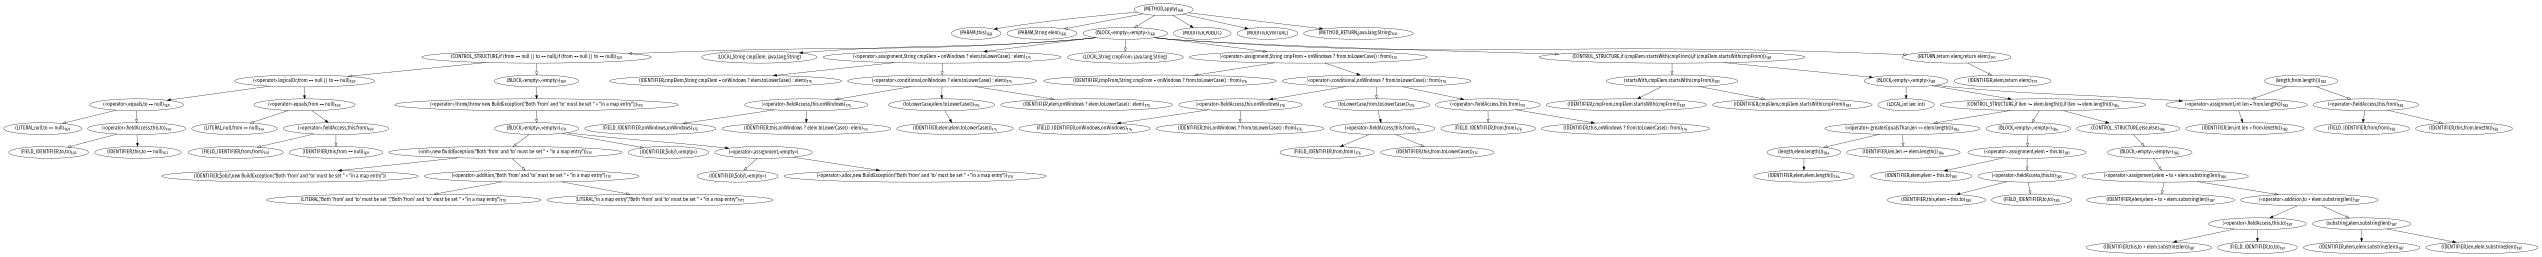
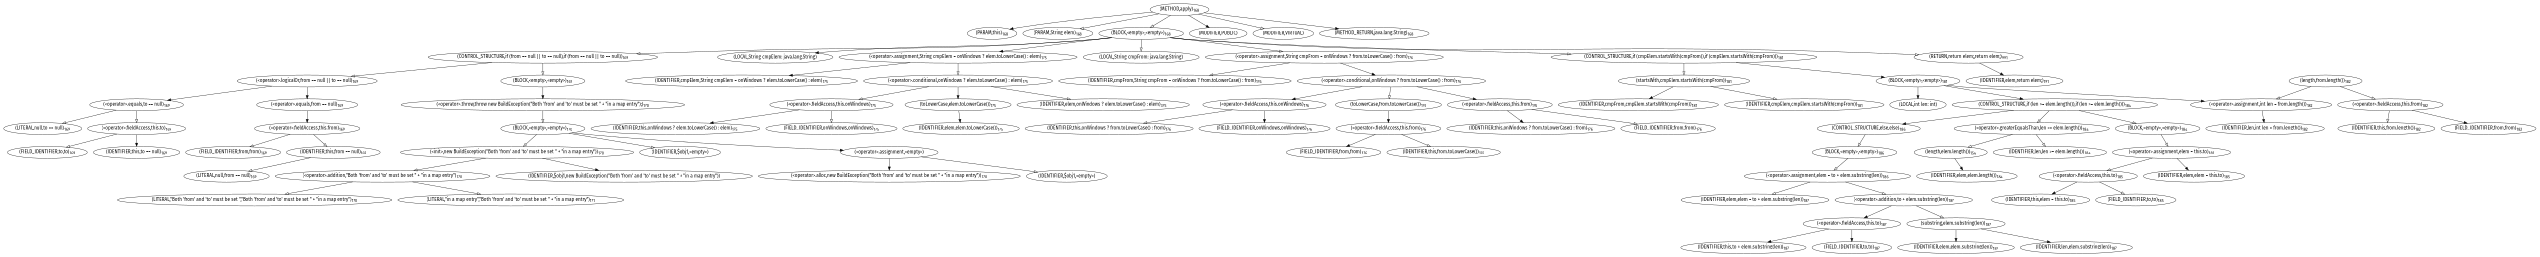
edge "(METHOD,apply)" -> "(MODIFIER,VIRTUAL)": arrowhead normal -> onormal
node "(RETURN,return elem;,return elem;)": text "191" -> "991"
edge "(RETURN,return elem;,return elem;)" -> "(IDENTIFIER,elem,return elem;)": arrowhead onormal -> normal
node "(IDENTIFIER,elem,onWindows ? elem.toLowerCase() : elem)": text "175" -> "375"
edge "(<operator>.equals,from == null)" -> "(LITERAL,null,from == null)": now "(IDENTIFIER,this,from == null)" -> "(LITERAL,null,from == null)"
node "(IDENTIFIER,this,to == null)": text "162" -> "169"
node "(length,elem.length())": text "184" -> "154"
